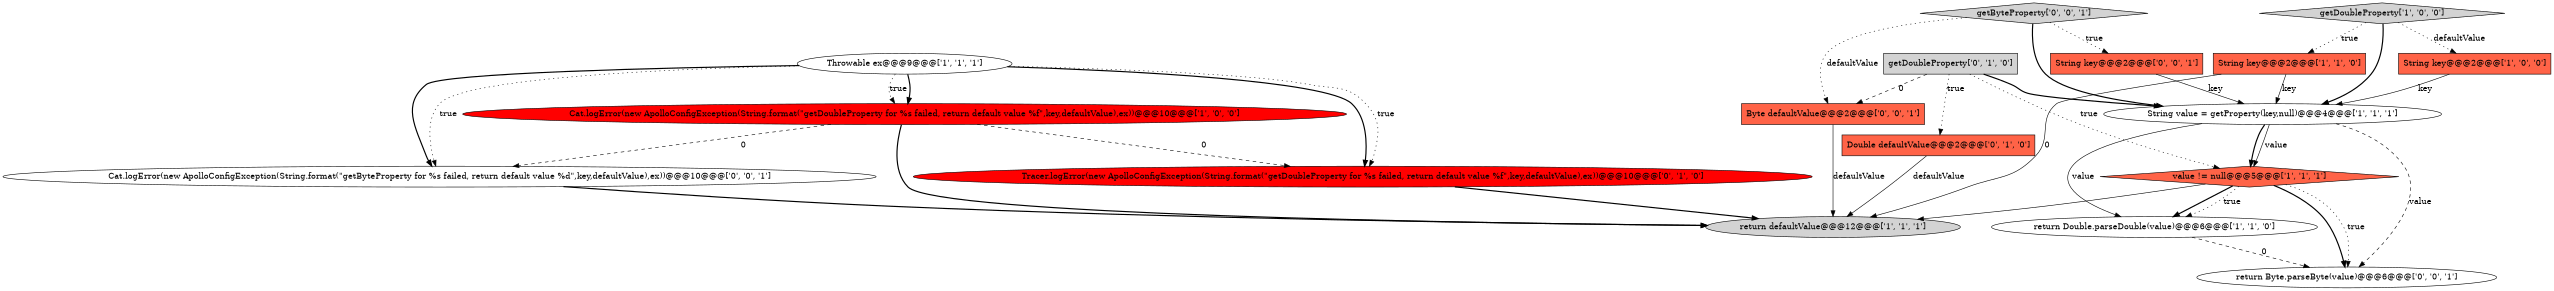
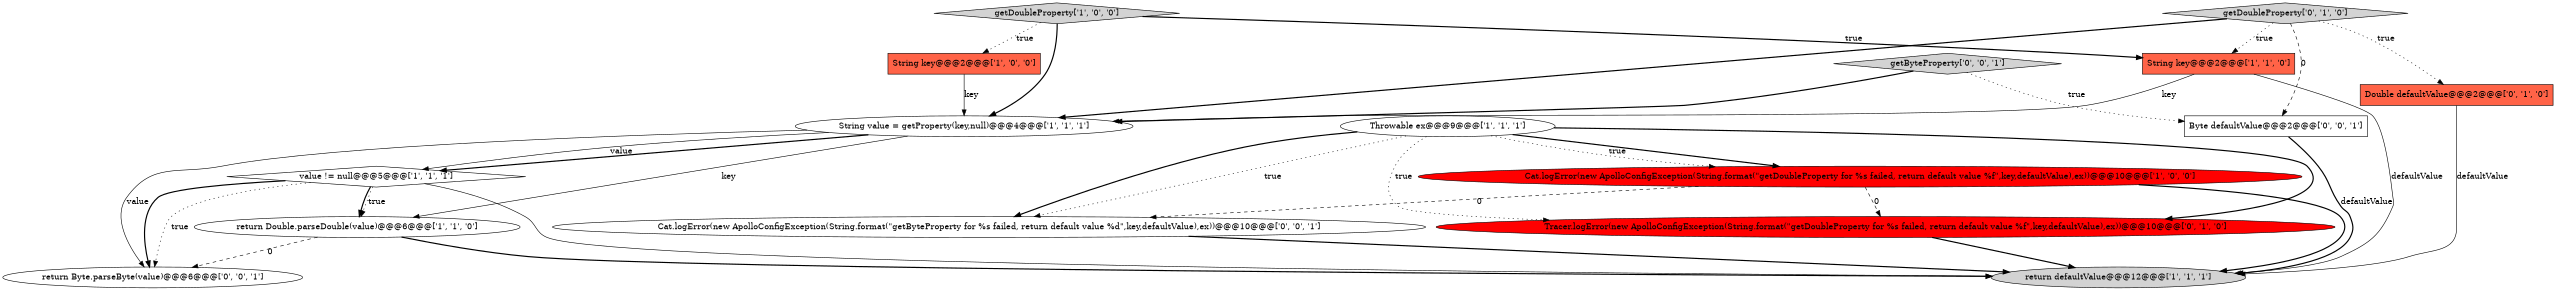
edge "getDoubleProperty['1', '0', '0']" -> "String key@@@2@@@['1', '1', '0']": style dotted -> bold
edge "getDoubleProperty['1', '0', '0']" -> "String key@@@2@@@['1', '0', '0']": label "defaultValue" -> "true"
edge "getByteProperty['0', '0', '1']" -> "Byte defaultValue@@@2@@@['0', '0', '1']": label "defaultValue" -> "true"
node "getDoubleProperty['0', '1', '0']": shape box -> diamond
node "String key@@@2@@@['0', '0', '1']": removed
node "Byte defaultValue@@@2@@@['0', '0', '1']": fillcolor tomato -> white
edge "getDoubleProperty['0', '1', '0']" -> "value != null@@@5@@@['1', '1', '1']": now "getDoubleProperty['0', '1', '0']" -> "String key@@@2@@@['1', '1', '0']"
edge "String key@@@2@@@['1', '1', '0']" -> "return defaultValue@@@12@@@['1', '1', '1']": label "0" -> "defaultValue"
edge "Byte defaultValue@@@2@@@['0', '0', '1']" -> "return defaultValue@@@12@@@['1', '1', '1']": style solid -> bold
edge "String value = getProperty(key,null)@@@4@@@['1', '1', '1']" -> "return Double.parseDouble(value)@@@6@@@['1', '1', '0']": label "value" -> "key"
node "value != null@@@5@@@['1', '1', '1']": fillcolor tomato -> white
edge "String value = getProperty(key,null)@@@4@@@['1', '1', '1']" -> "return Byte.parseByte(value)@@@6@@@['0', '0', '1']": style dashed -> solid
edge "return Double.parseDouble(value)@@@6@@@['1', '1', '0']" -> "return defaultValue@@@12@@@['1', '1', '1']": added
